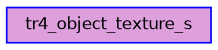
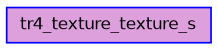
node "tr4_object_texture_s": label "tr4_object_texture_s" -> "tr4_texture_texture_s"
